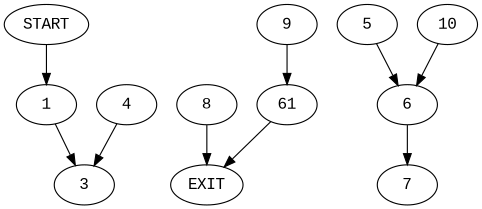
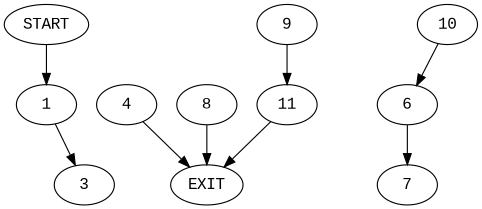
node "5": removed
node "61": label "61" -> "11"
edge "4" -> "3": now "4" -> "EXIT"
